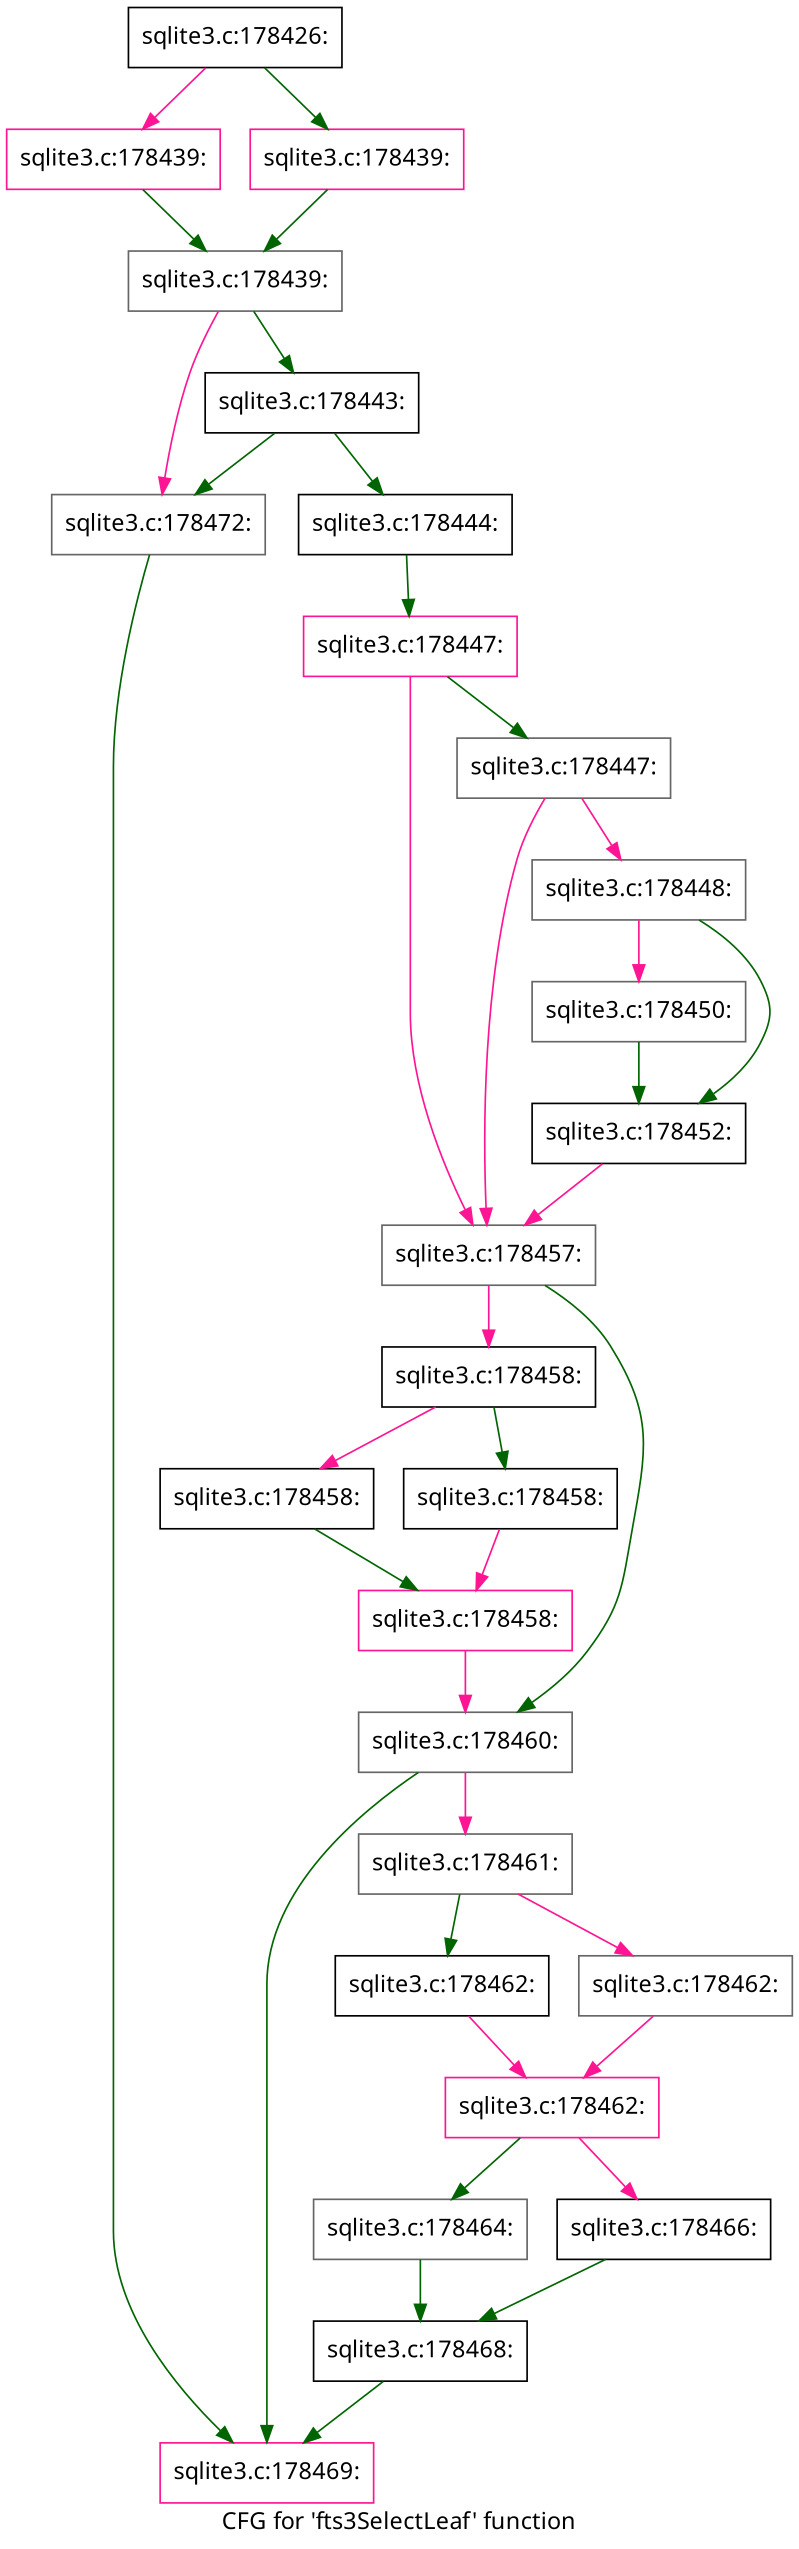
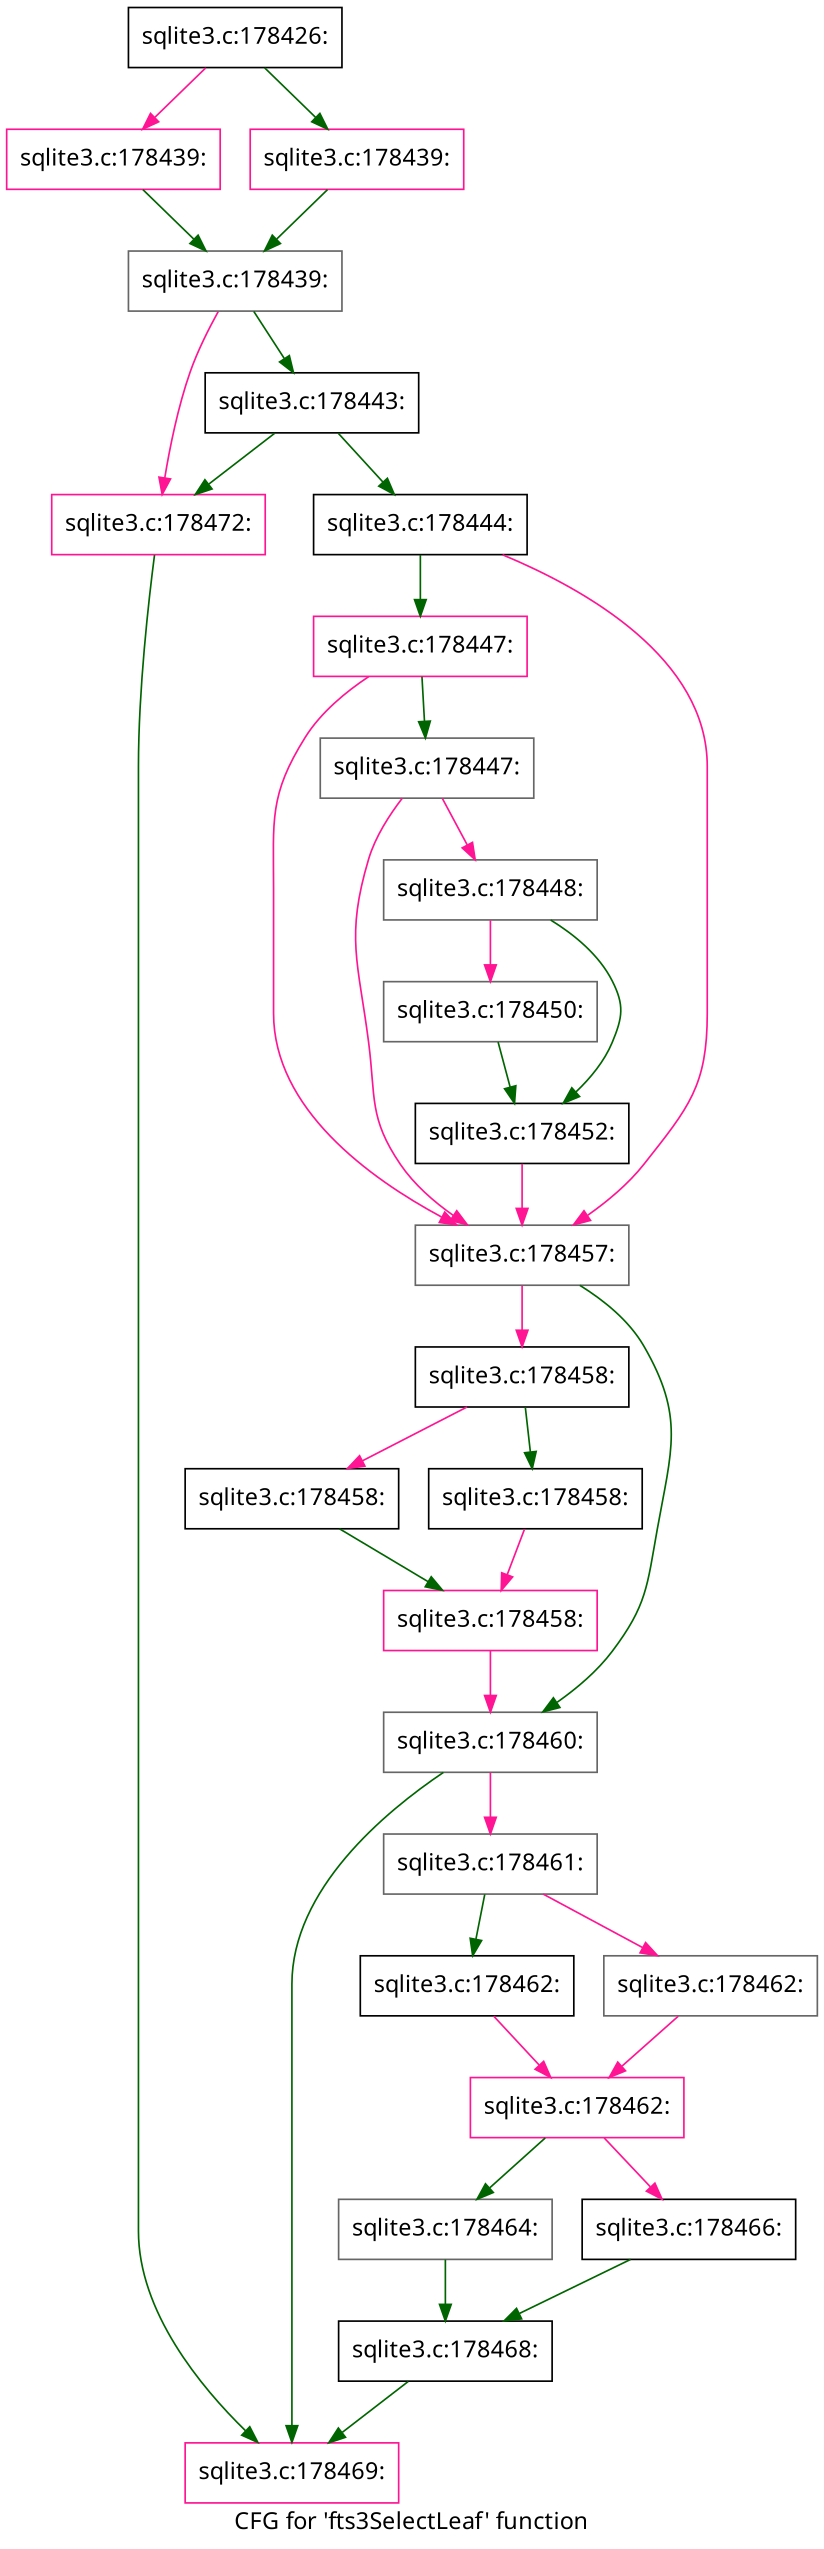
node "sqlite3.c:178472:": color gray40 -> deeppink
edge "sqlite3.c:178444:" -> "sqlite3.c:178457:": added
